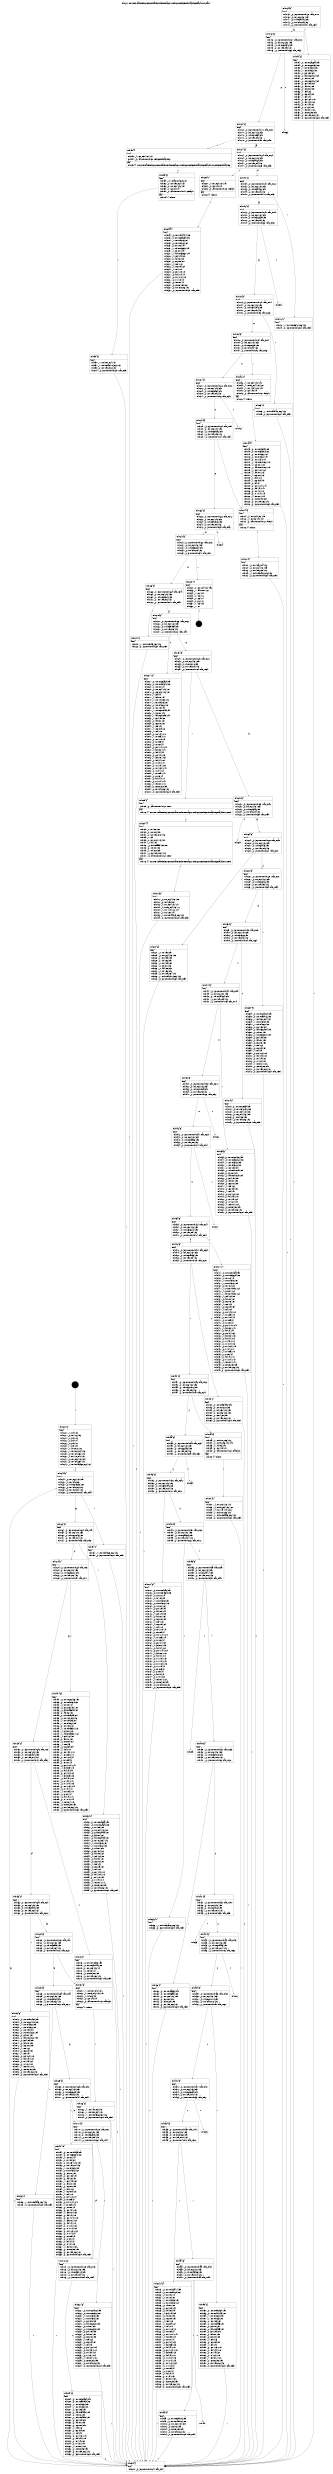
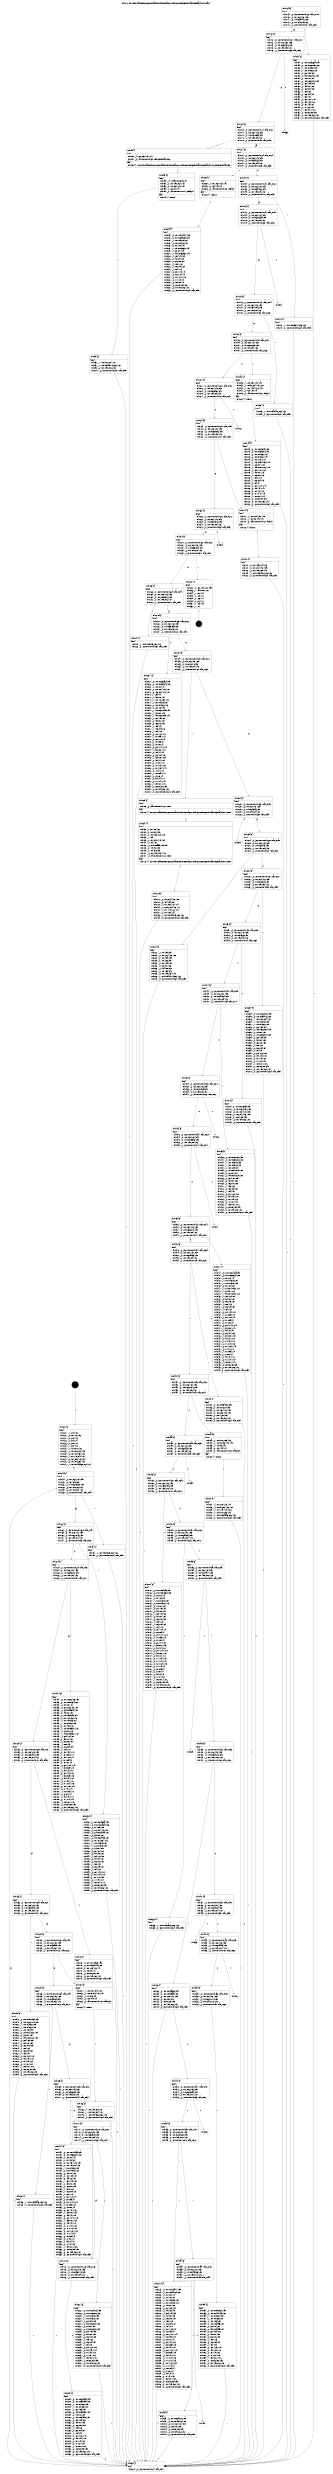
edge "0x401620 [45]" -> "0x40164d [23]": reversed
edge "0x401a59 [25]" -> "0x401a72 [25]": now "0x401c36 [27]" -> "0x401a72 [25]"
